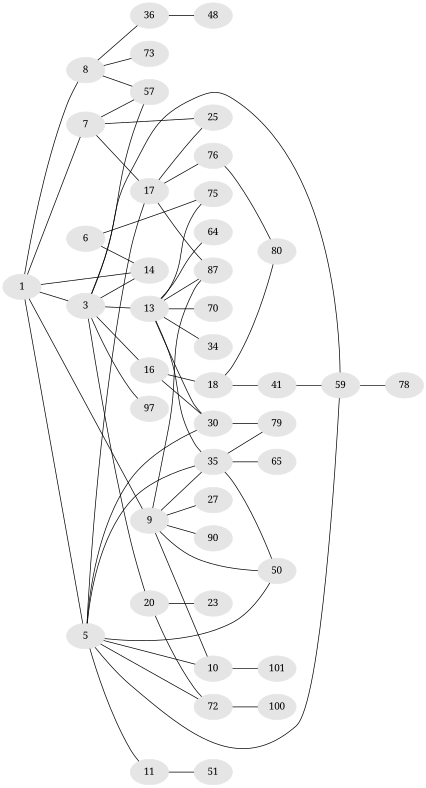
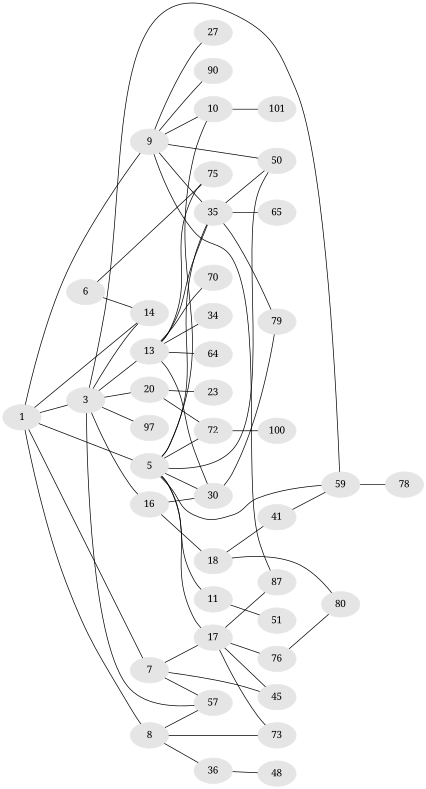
node "25": label "25" -> "45"
edge "87" -- "13": removed
edge "17" -- "73": added
